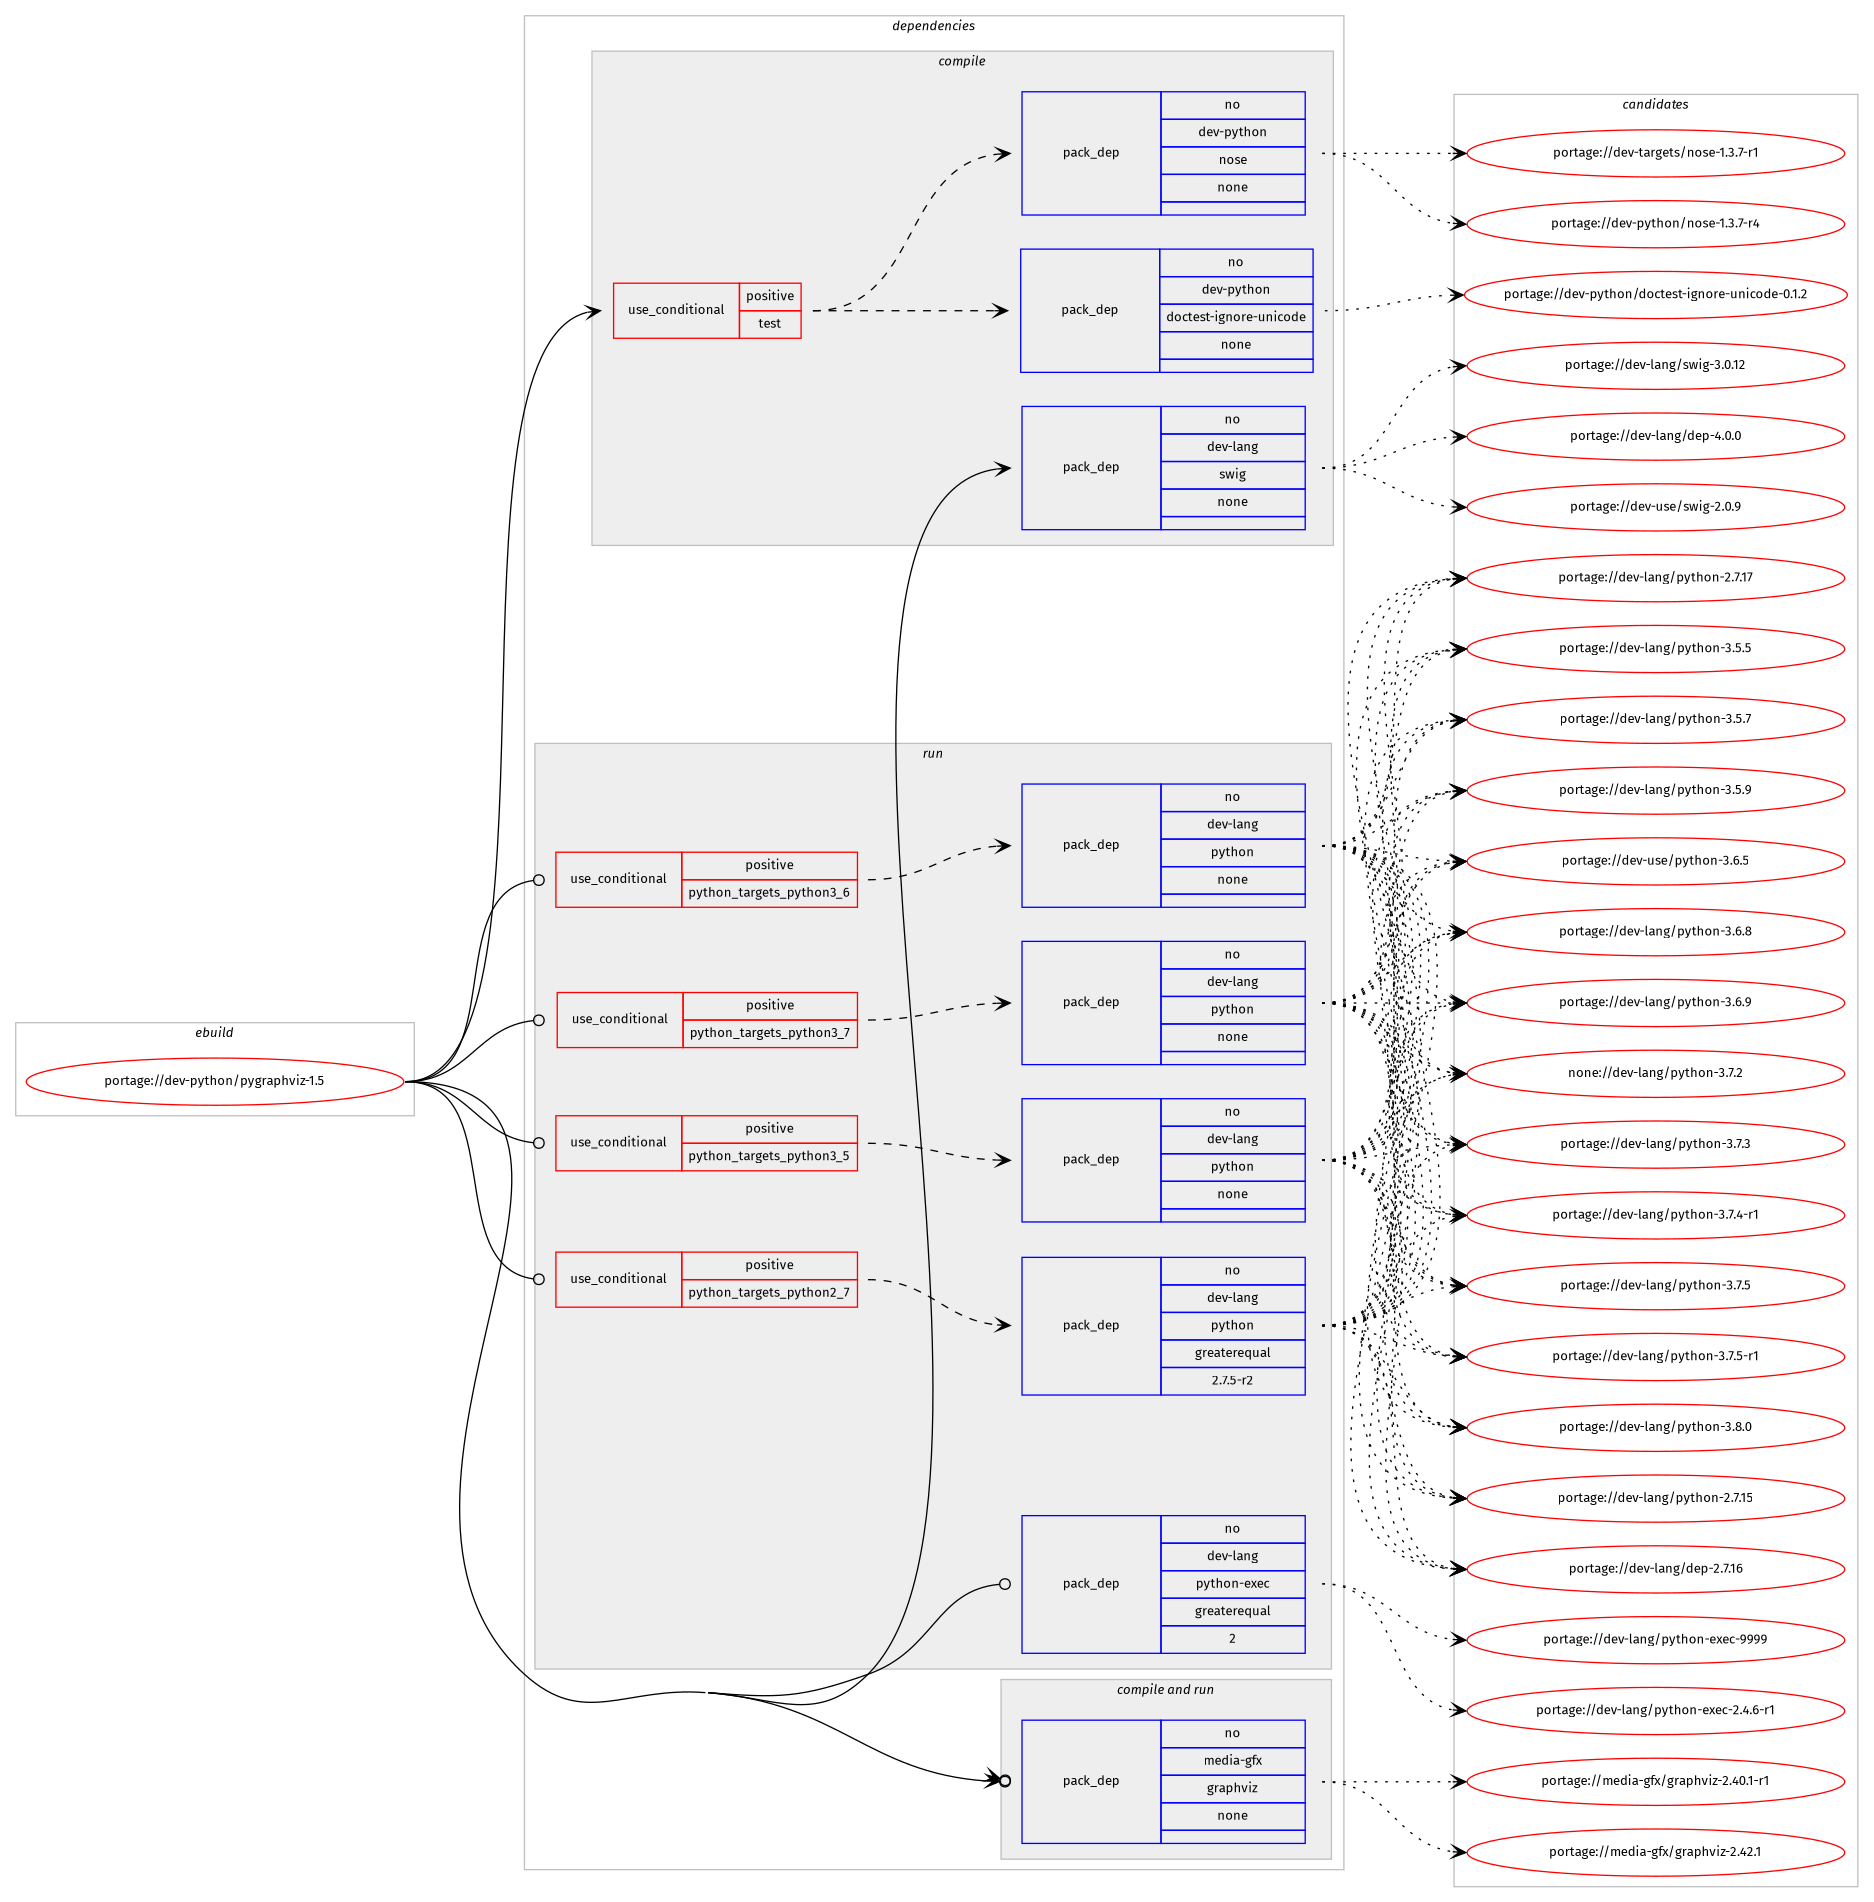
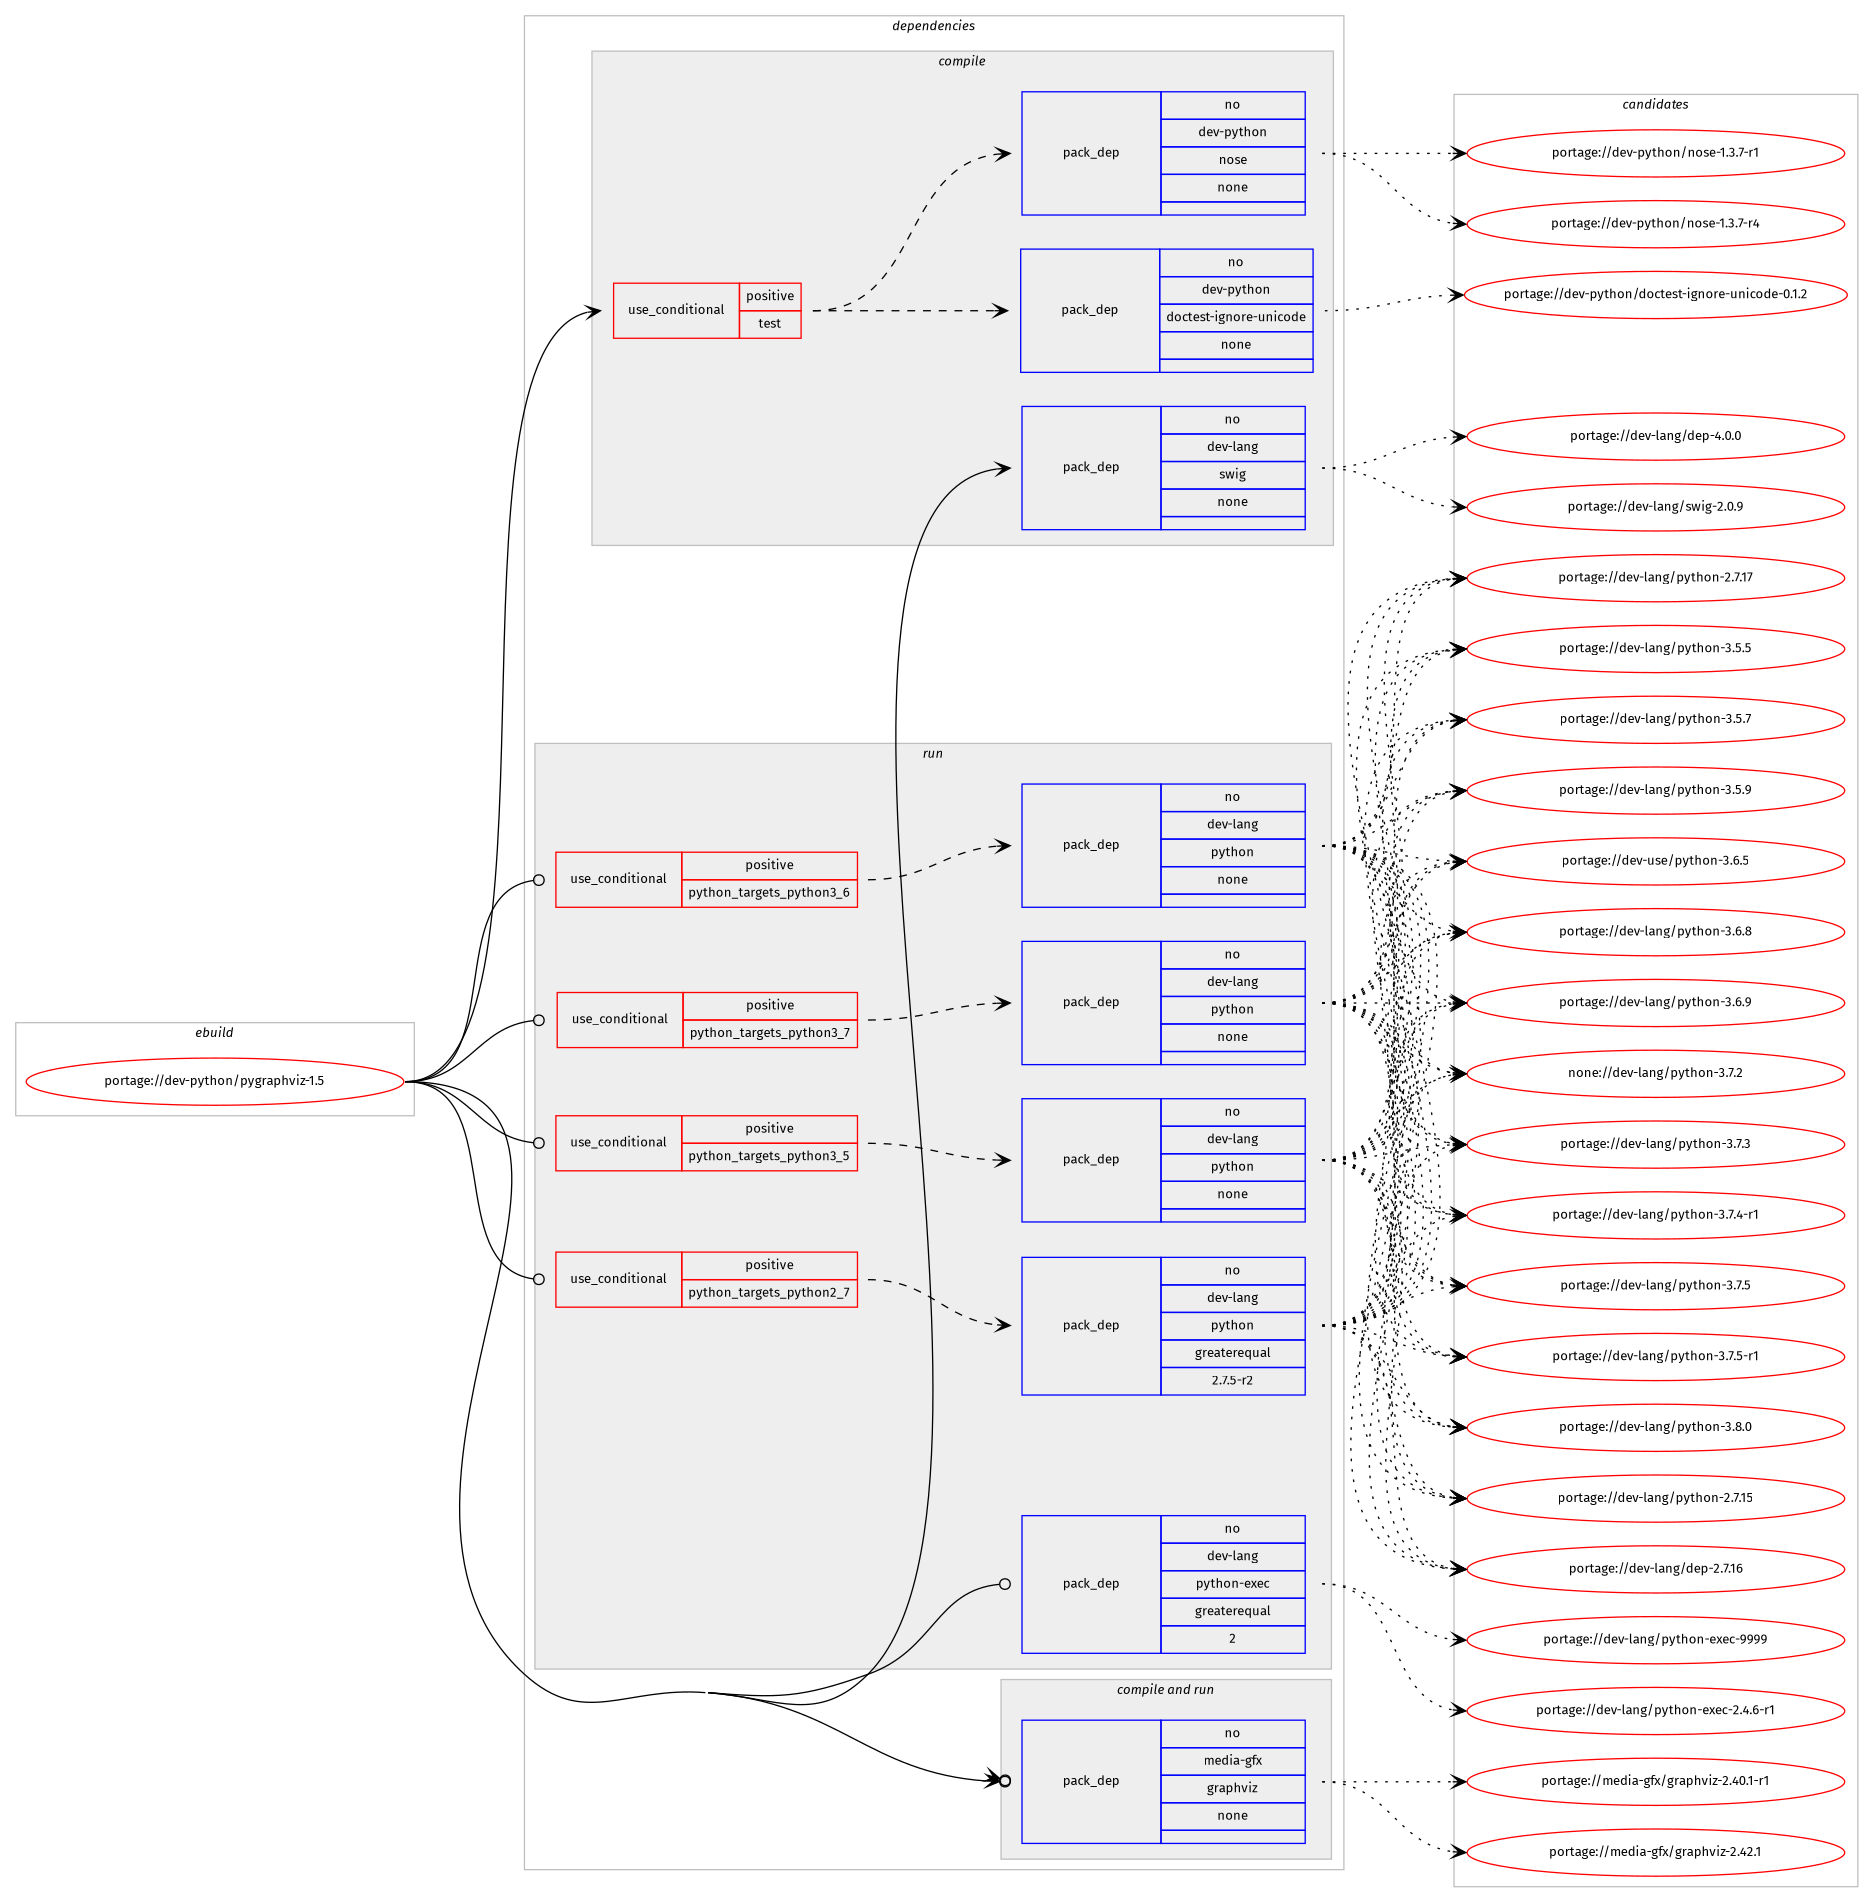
node "portage://dev-targets/nose-1.3.7-r1": label "portage://dev-targets/nose-1.3.7-r1" -> "portage://dev-python/nose-1.3.7-r1"
node "portage://dev-lang/swig-3.0.12": removed
node "portage://dev-use/swig-2.0.9": label "portage://dev-use/swig-2.0.9" -> "portage://dev-lang/swig-2.0.9"
